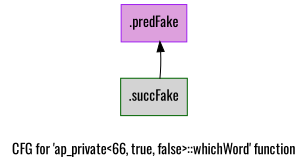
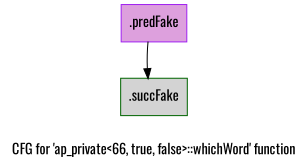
edge ".succFake" -> ".predFake": reversed
